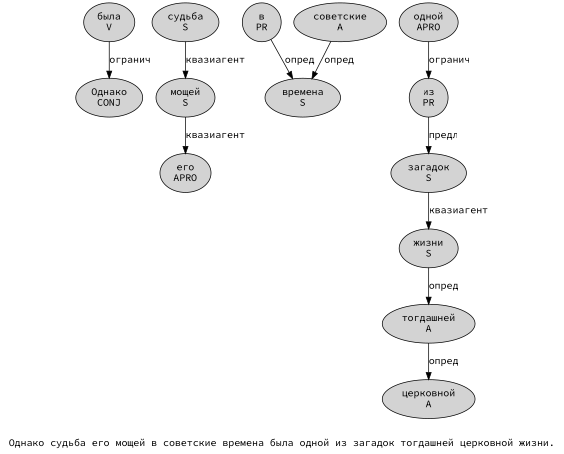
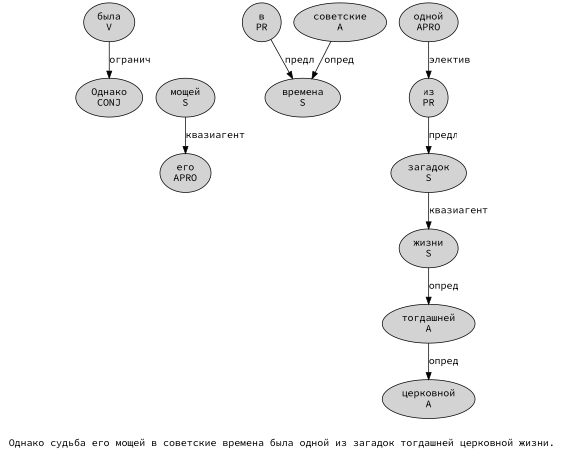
node "судьба S": removed
edge "в PR" -> "времена S": label "опред" -> "предл"
edge "одной APRO" -> "из PR": label "огранич" -> "электив"
